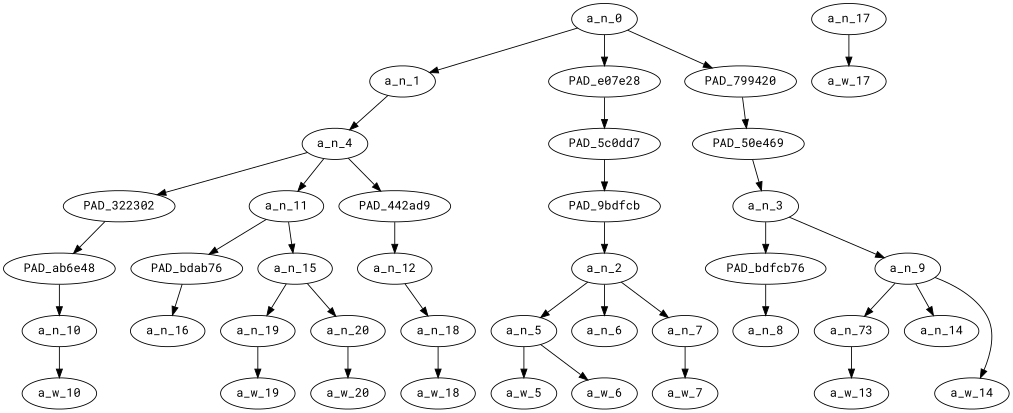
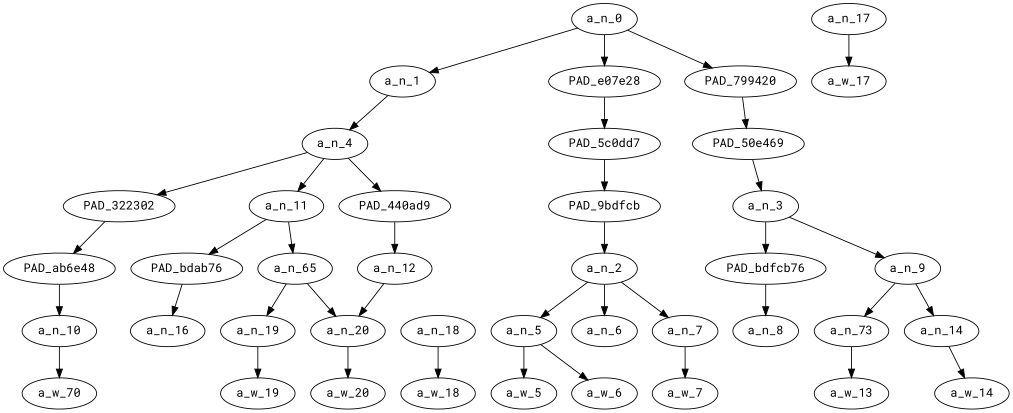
node "PAD_442ad9": label "PAD_442ad9" -> "PAD_440ad9"
node "a_n_15": label "a_n_15" -> "a_n_65"
edge "a_n_12" -> "a_n_18": now "a_n_12" -> "a_n_20"
edge "a_n_9" -> "a_w_14": now "a_n_14" -> "a_w_14"
node "a_w_10": label "a_w_10" -> "a_w_70"
